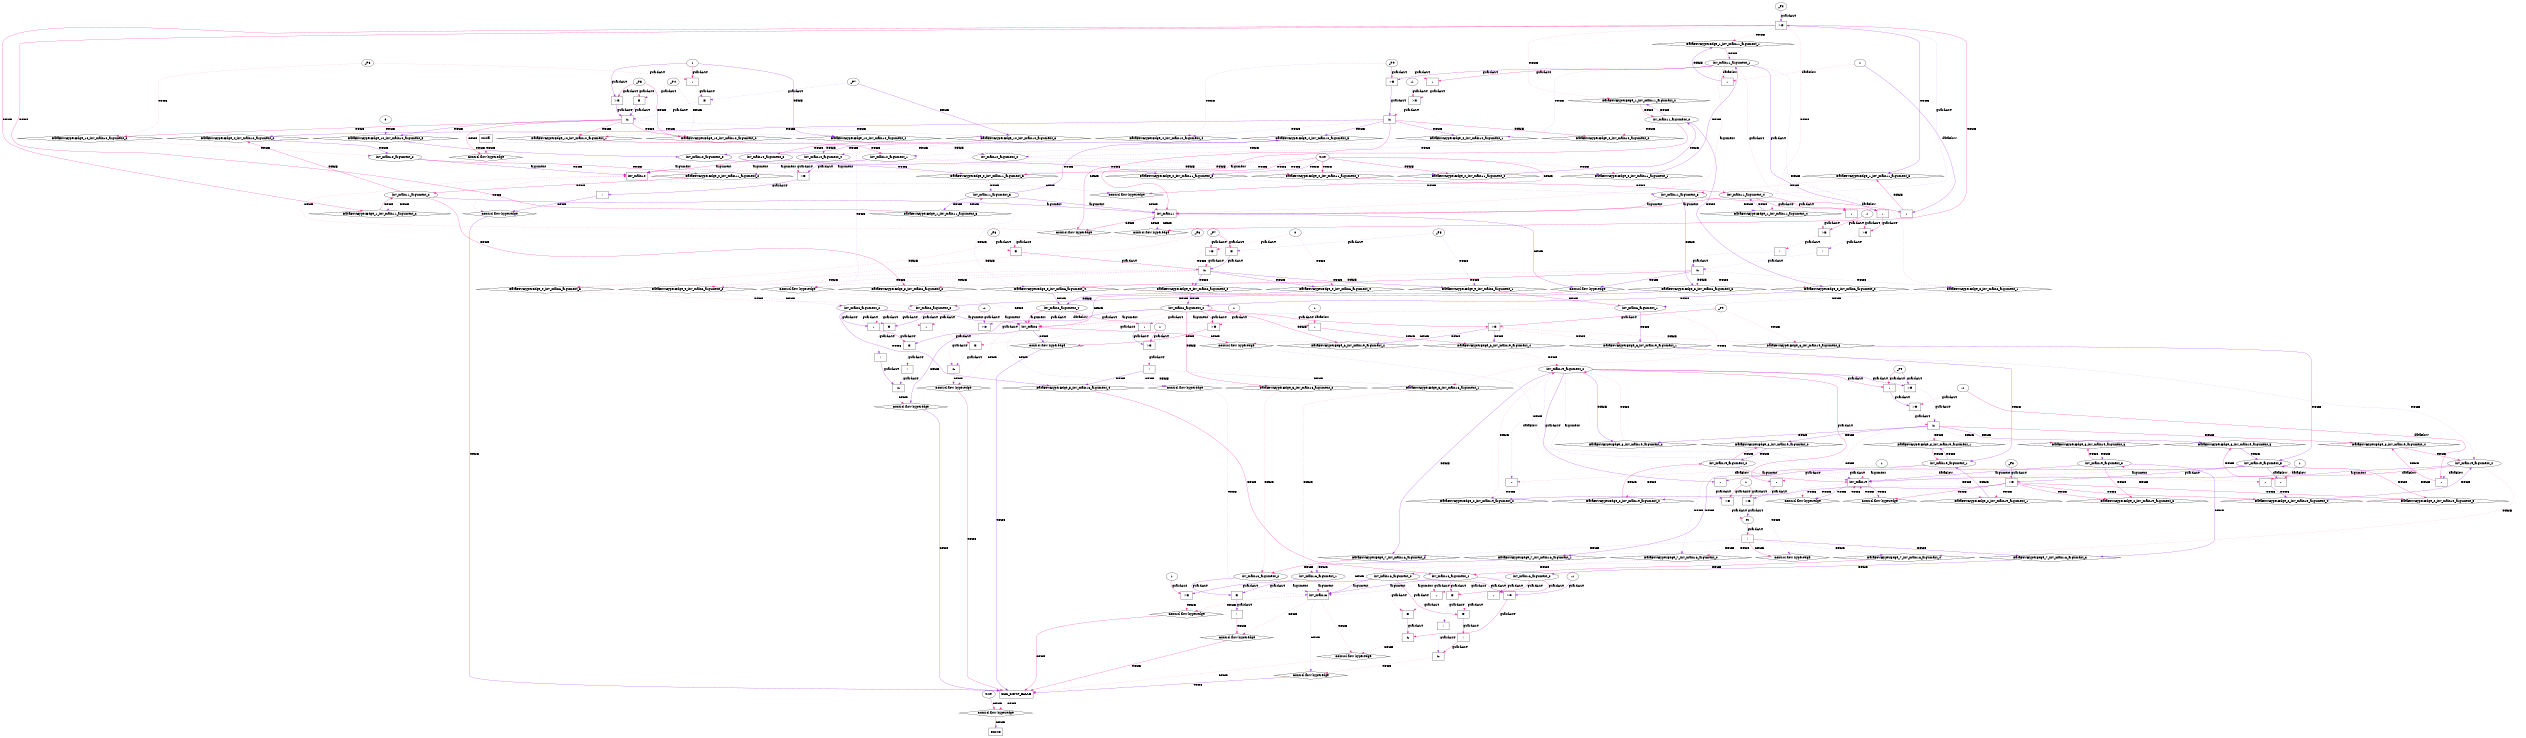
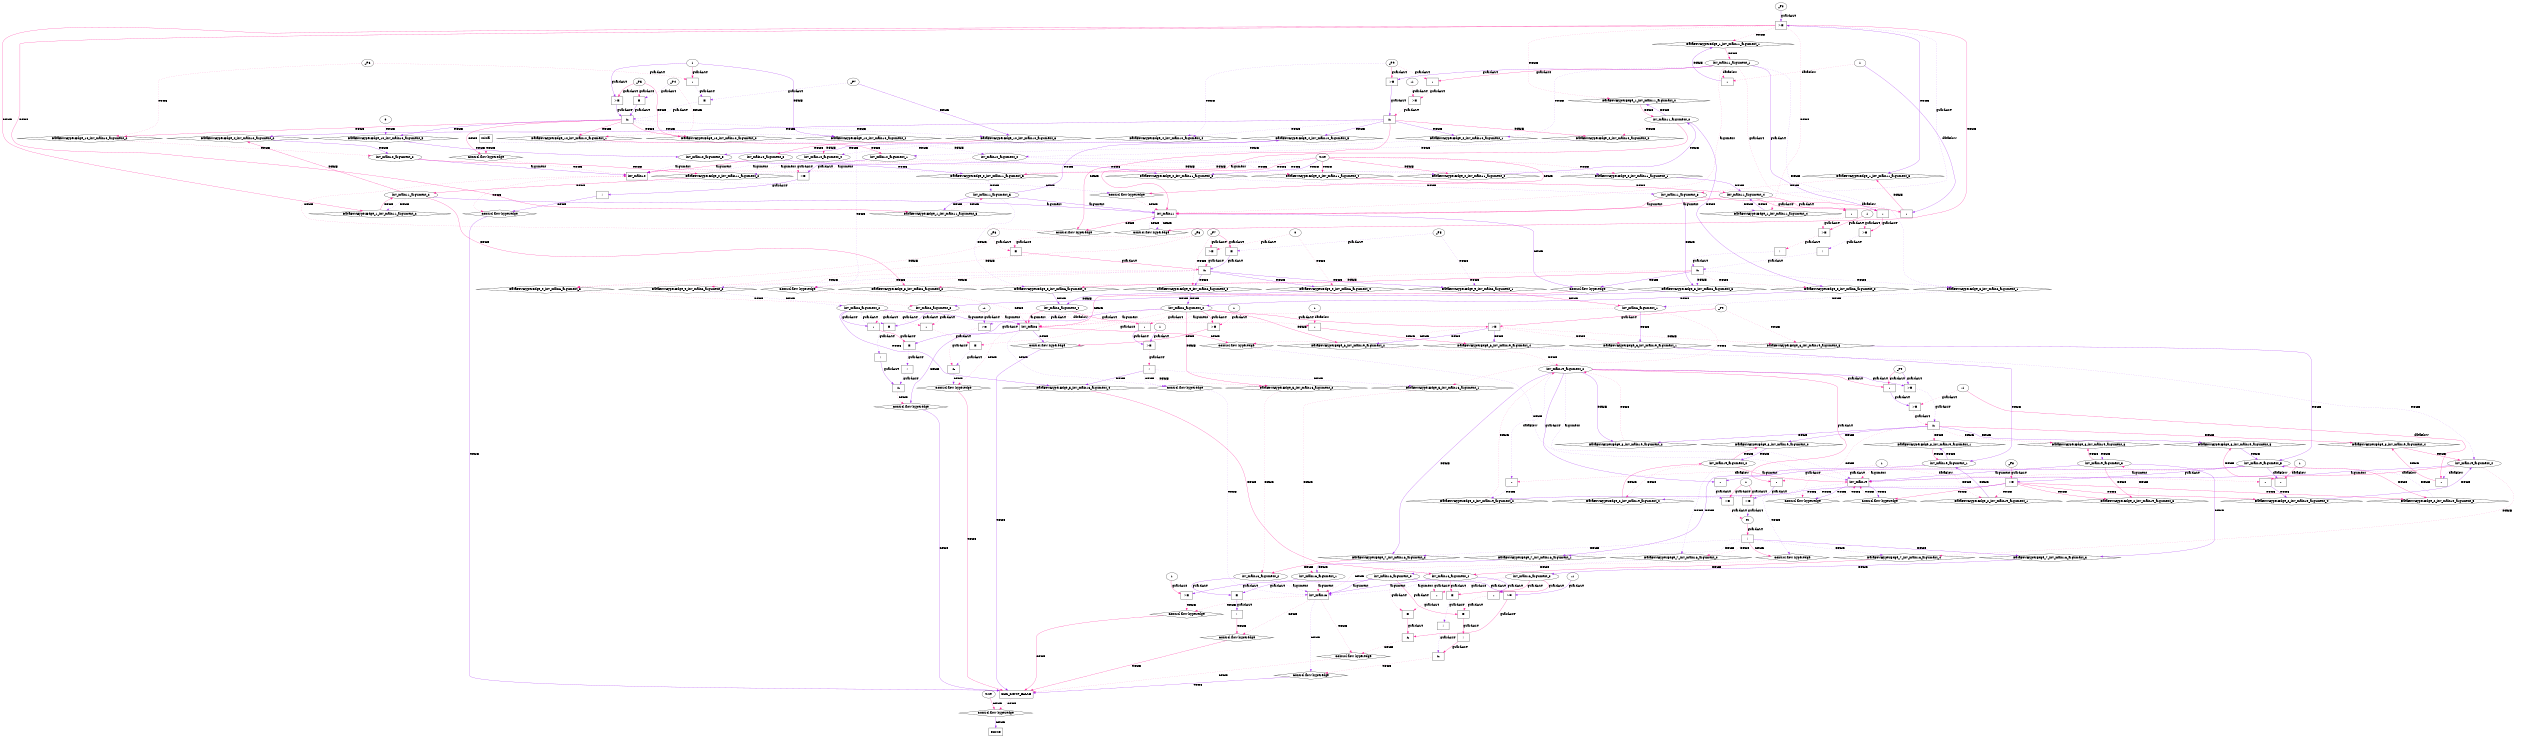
edge "DataFowHyperEdge_0_inv_main11_argument_1" -> "inv_main11_argument_1": now "DataFowHyperEdge_0_inv_main11_argument_1" -> "inv_main11_argument_4"
